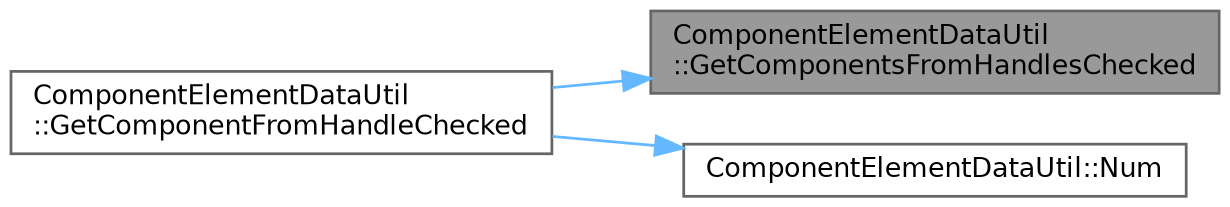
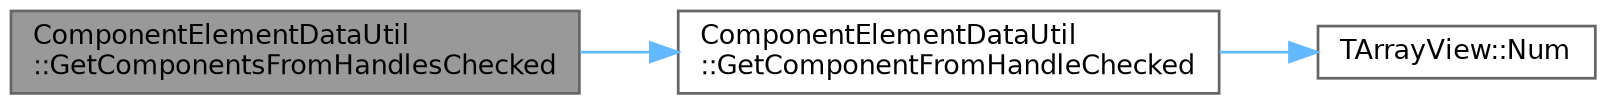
edge "ComponentElementDataUtil ::GetComponentFromHandleChecked" -> "ComponentElementDataUtil ::GetComponentsFromHandlesChecked": reversed
node "ComponentElementDataUtil::Num": label "ComponentElementDataUtil::Num" -> "TArrayView::Num"
